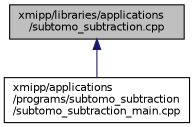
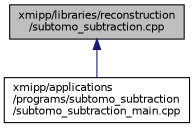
node "xmipp/libraries/applications /subtomo_subtraction.cpp": label "xmipp/libraries/applications /subtomo_subtraction.cpp" -> "xmipp/libraries/reconstruction /subtomo_subtraction.cpp"
